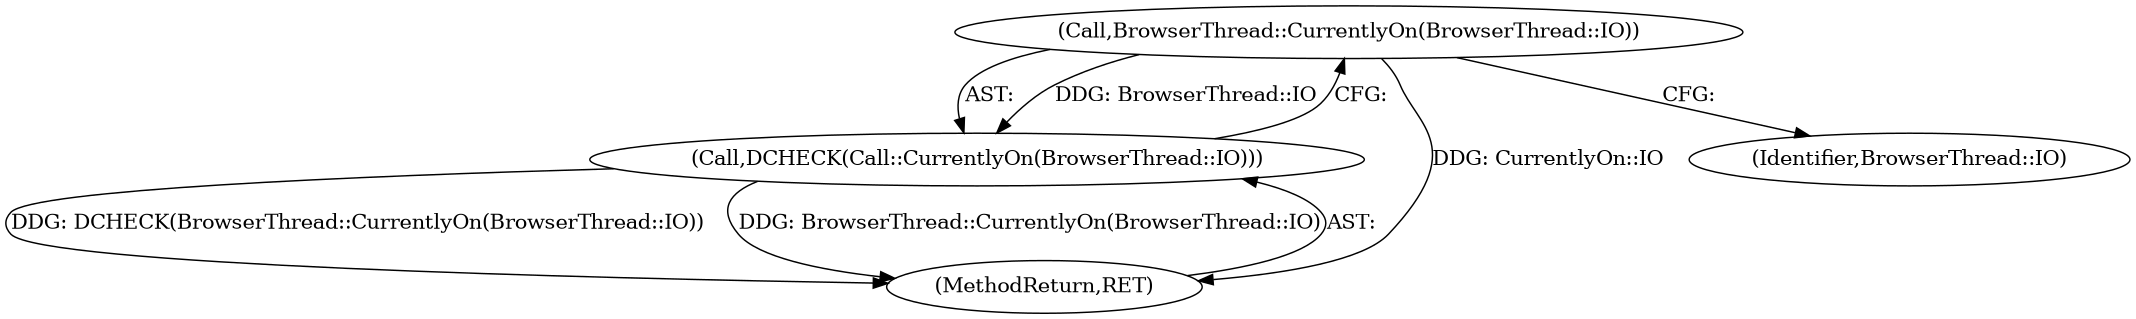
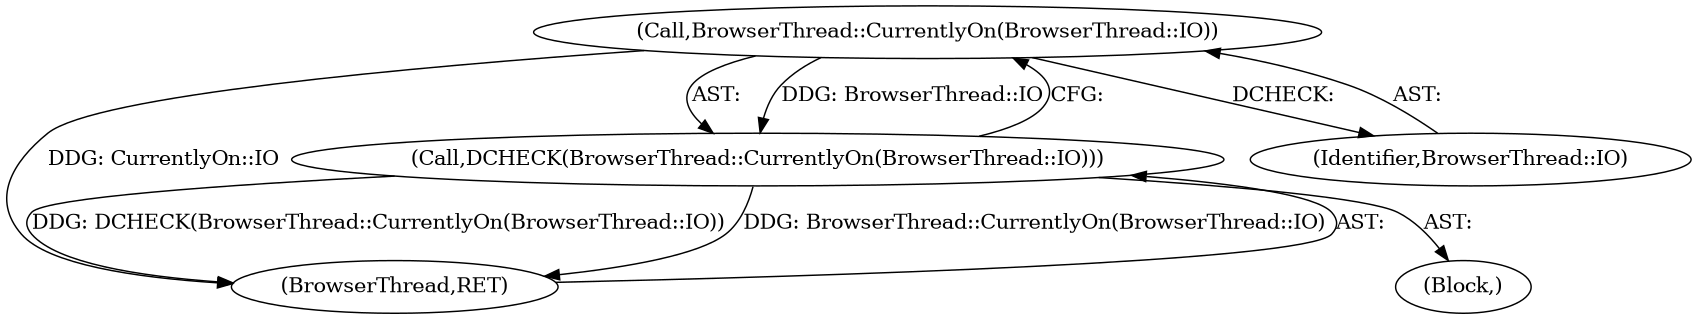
edge "(Identifier,BrowserThread::IO)" -> "(Call,BrowserThread::CurrentlyOn(BrowserThread::IO))": added, label "AST:"
edge "(Call,BrowserThread::CurrentlyOn(BrowserThread::IO))" -> "(Identifier,BrowserThread::IO)": label "CFG: " -> "DCHECK: "
node "(Call,DCHECK(Call::CurrentlyOn(BrowserThread::IO)))": label "(Call,DCHECK(Call::CurrentlyOn(BrowserThread::IO)))" -> "(Call,DCHECK(BrowserThread::CurrentlyOn(BrowserThread::IO)))"
node "(MethodReturn,RET)": label "(MethodReturn,RET)" -> "(BrowserThread,RET)"
node "(Block,)": added
